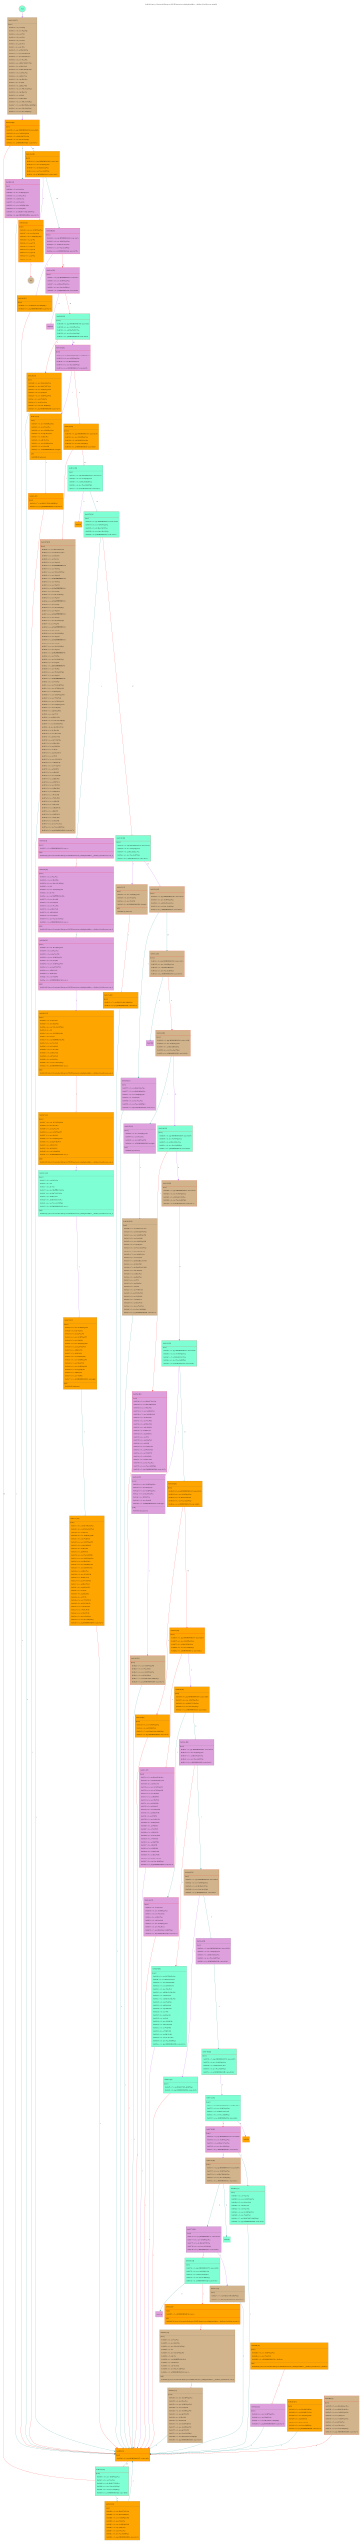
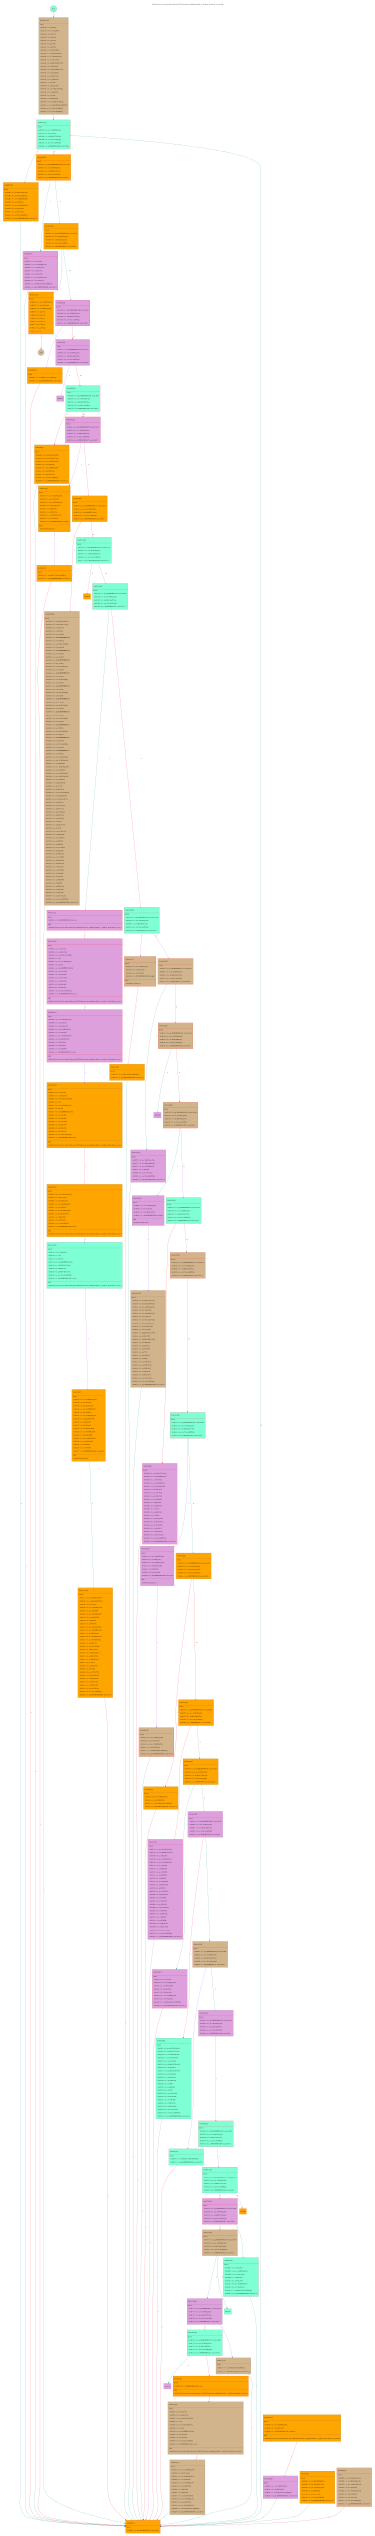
edge "0x401410 [107]" -> "0x401498 [28]": now "0x401410 [107]" -> "0x40147b [29]"
